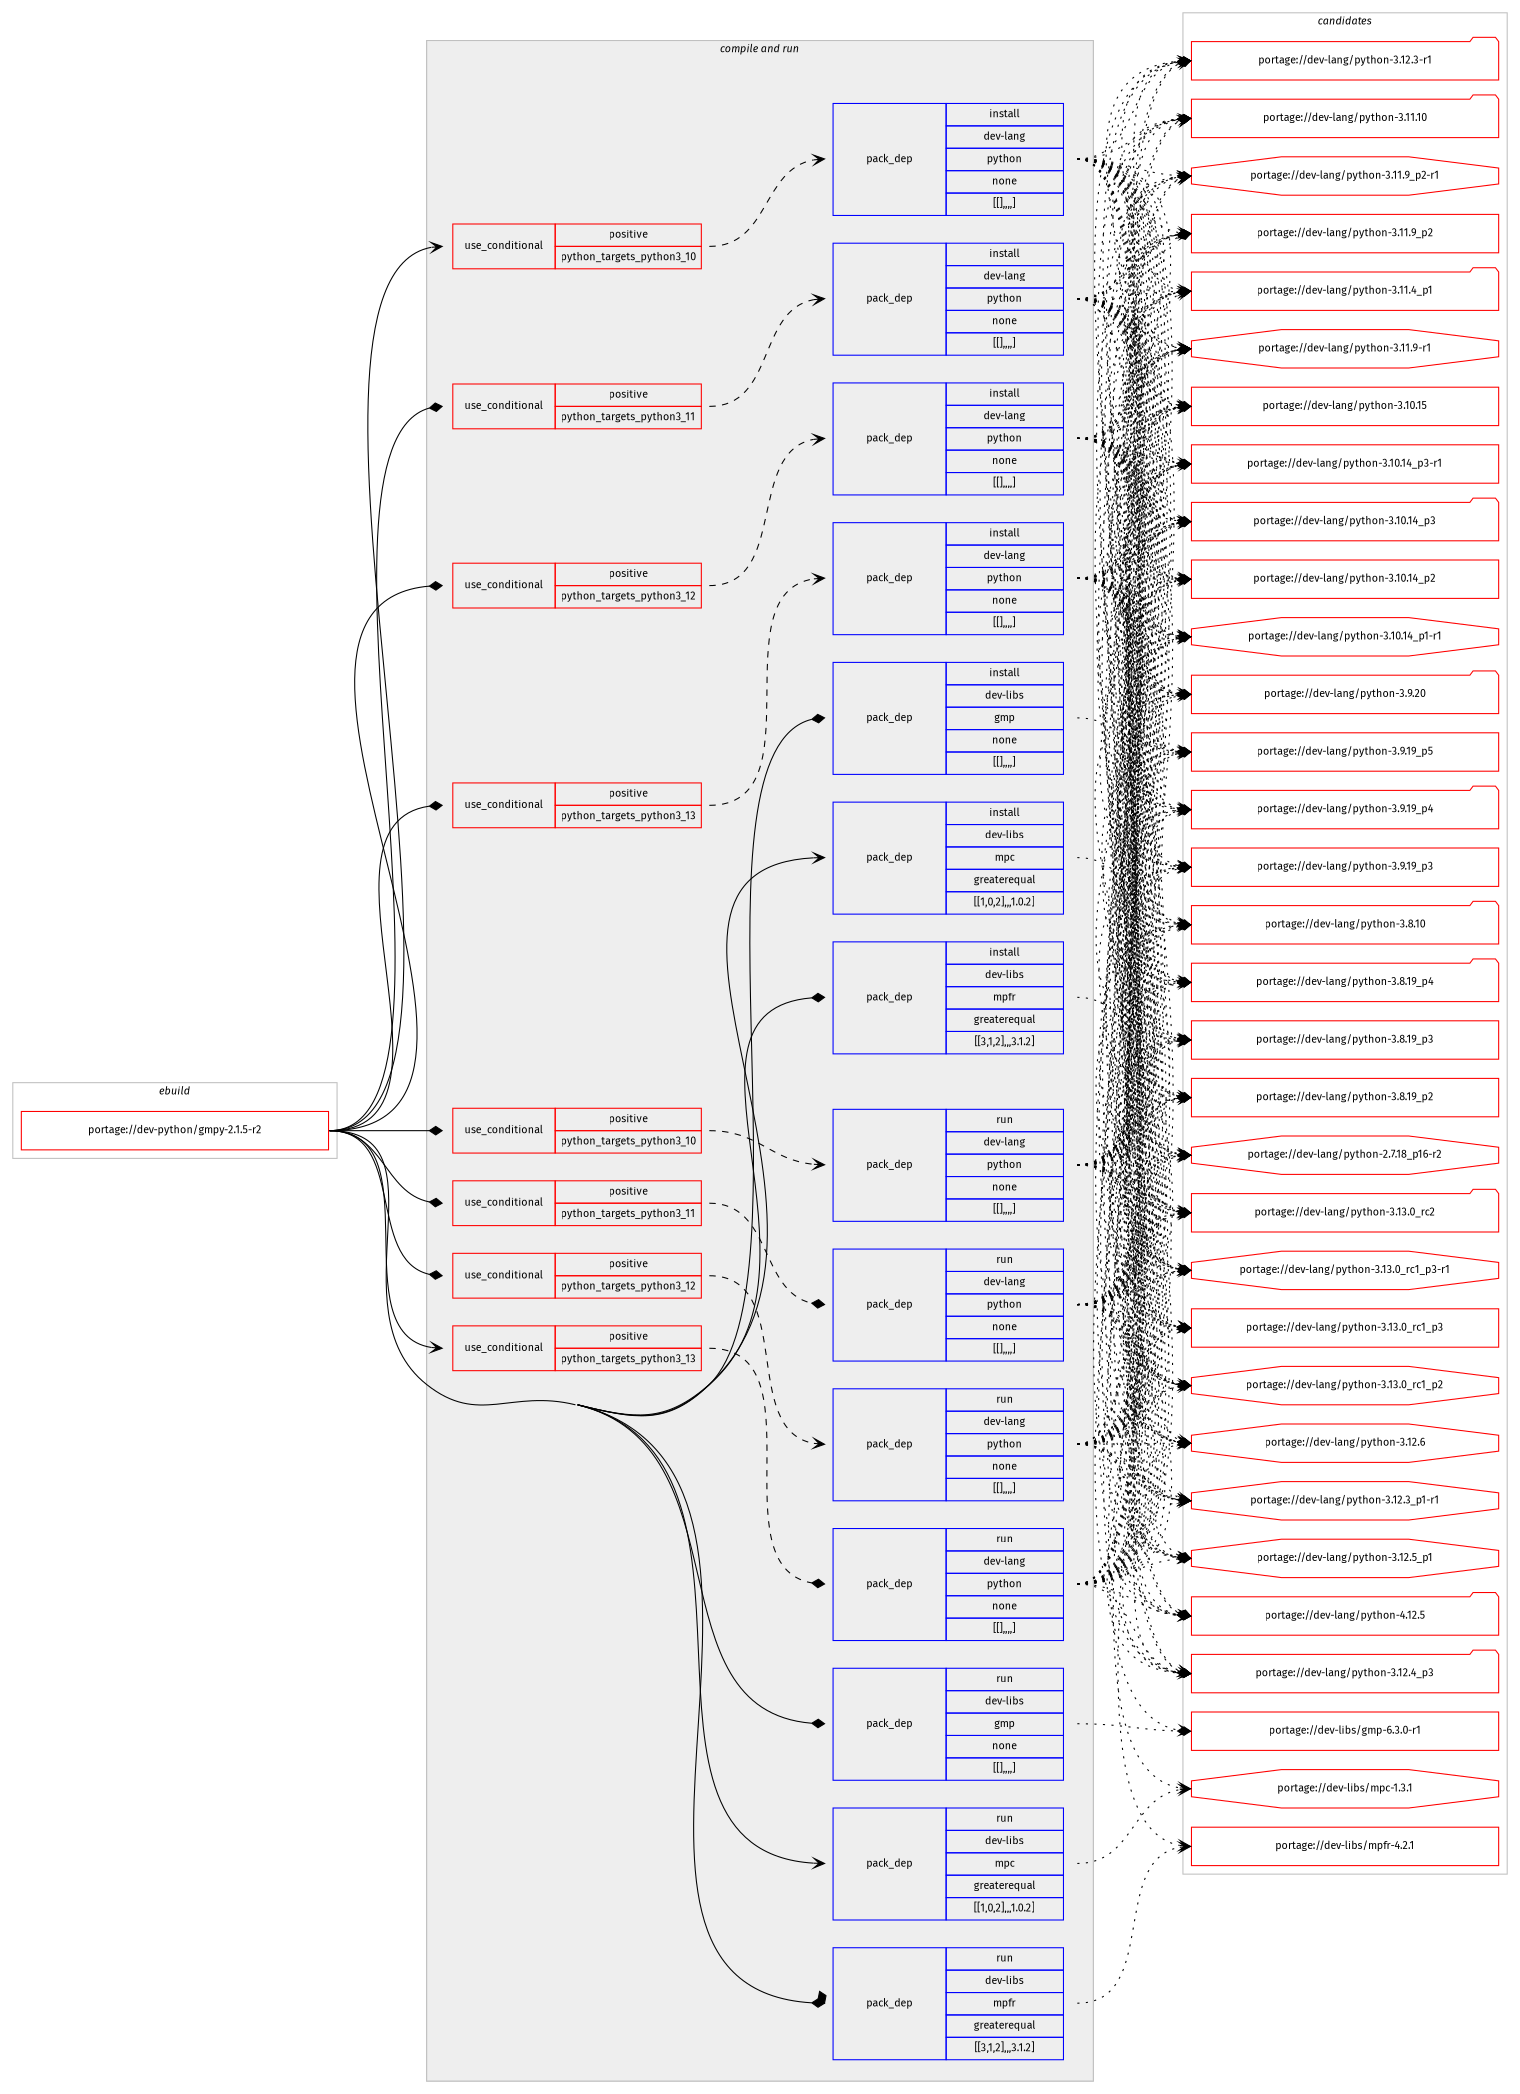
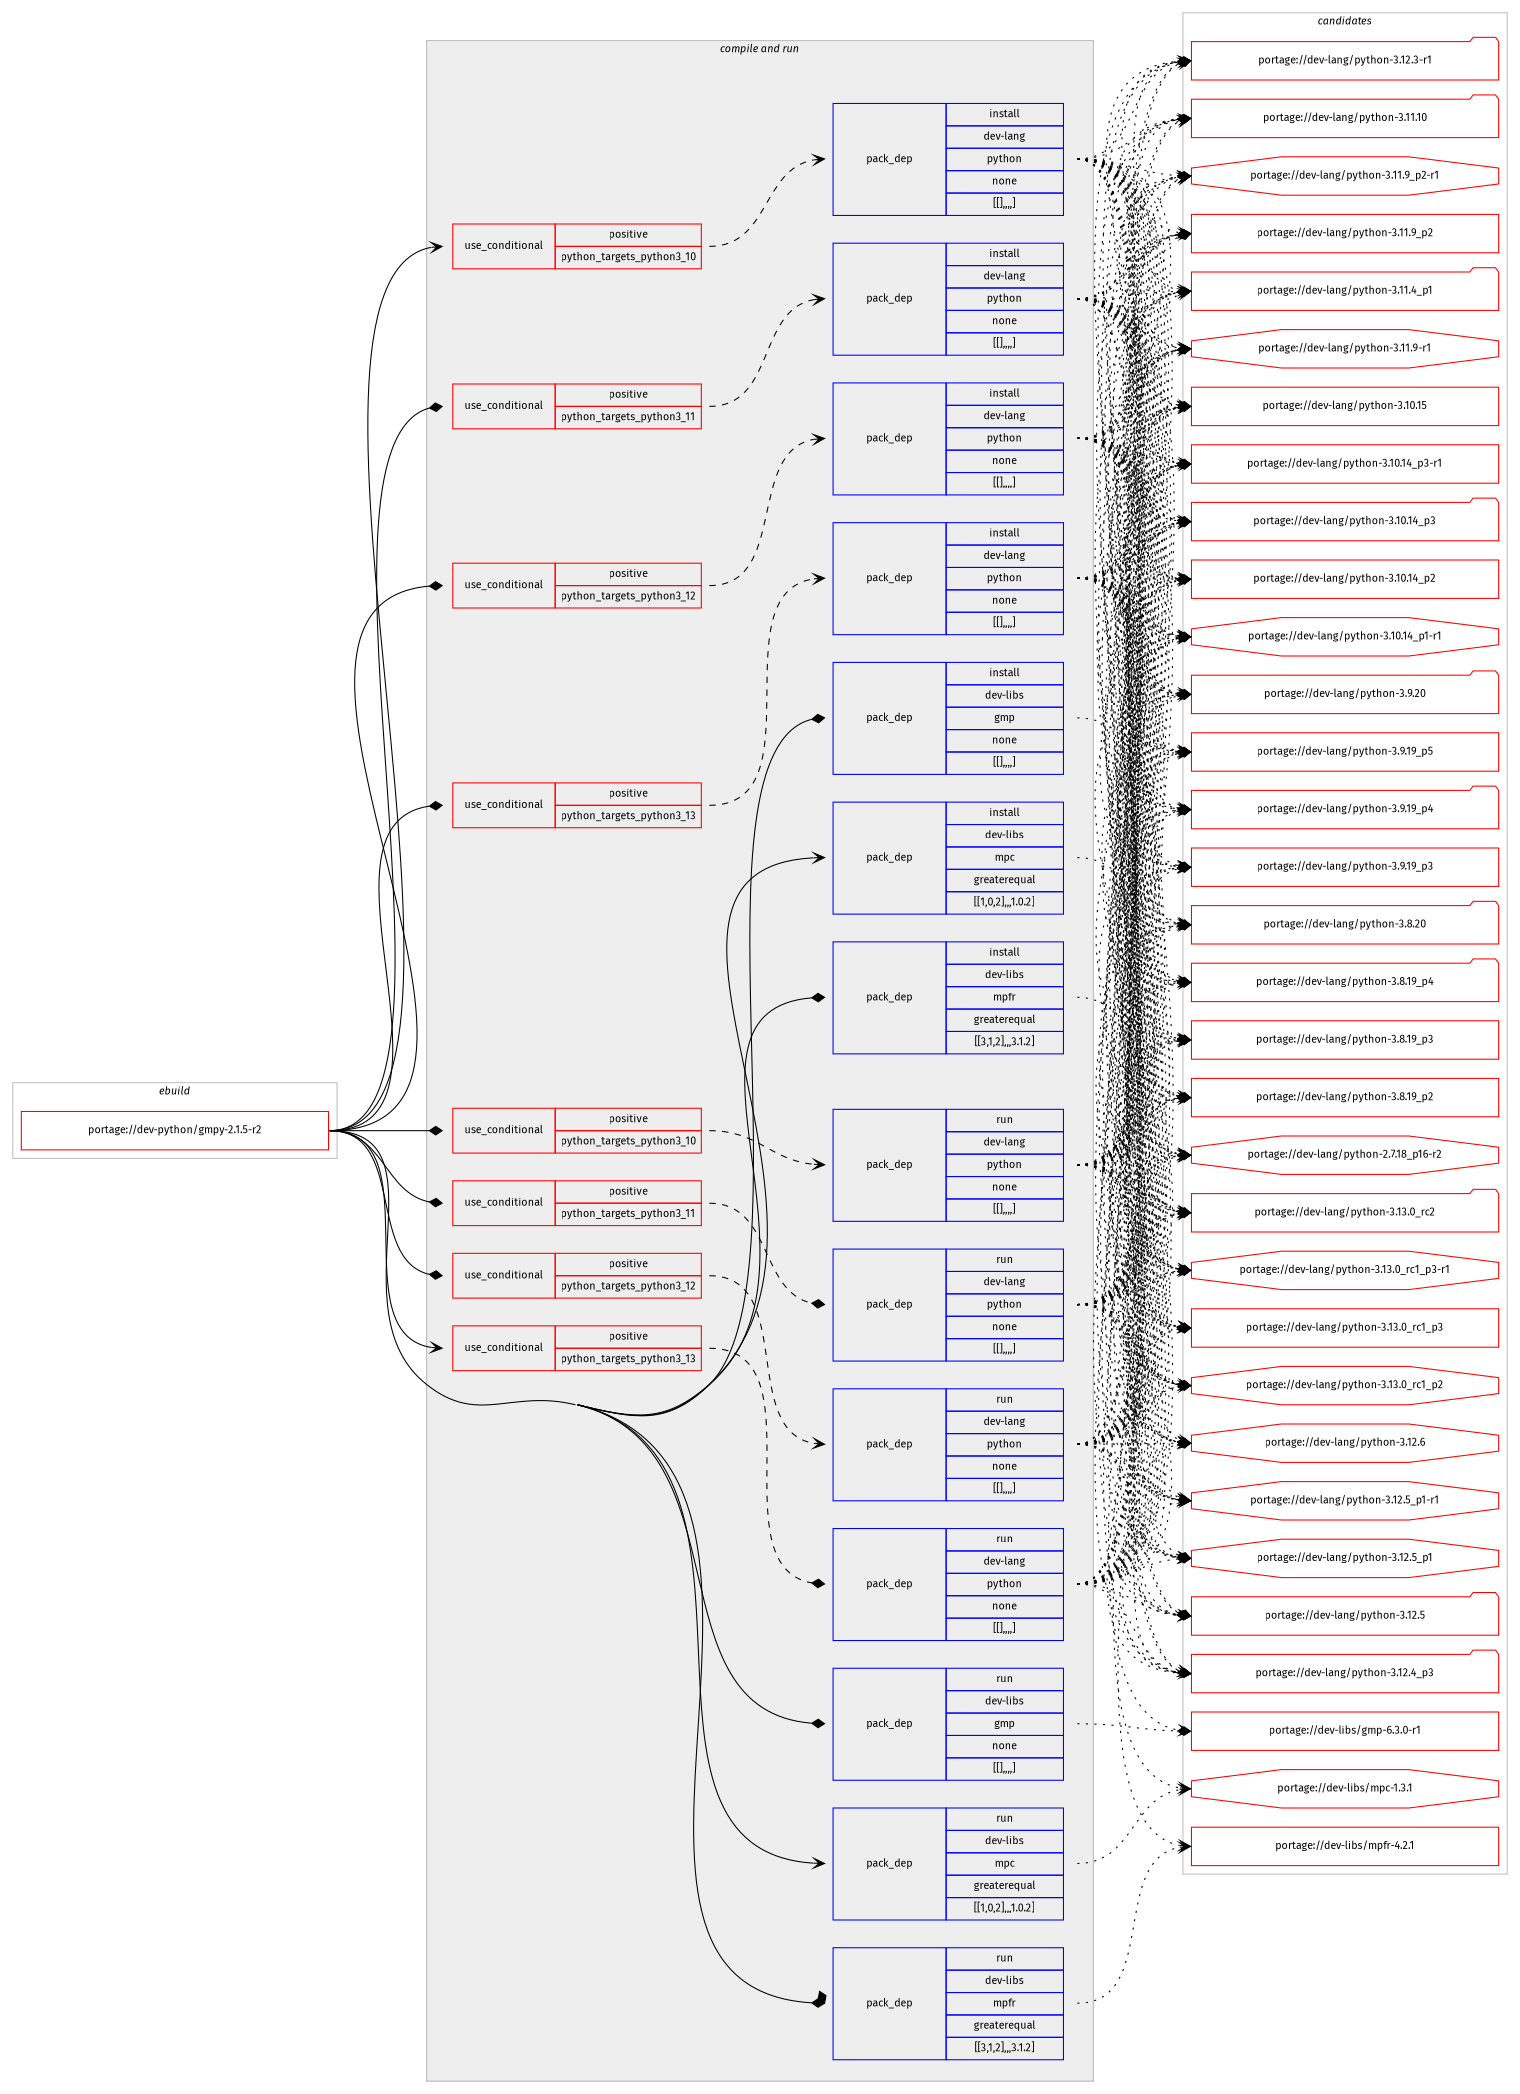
node "portage://dev-lang/python-3.8.10": label "portage://dev-lang/python-3.8.10" -> "portage://dev-lang/python-3.8.20"
node "portage://dev-lang/python-3.12.3_p1-r1": label "portage://dev-lang/python-3.12.3_p1-r1" -> "portage://dev-lang/python-3.12.5_p1-r1"
node "portage://dev-lang/python-4.12.5": label "portage://dev-lang/python-4.12.5" -> "portage://dev-lang/python-3.12.5"
